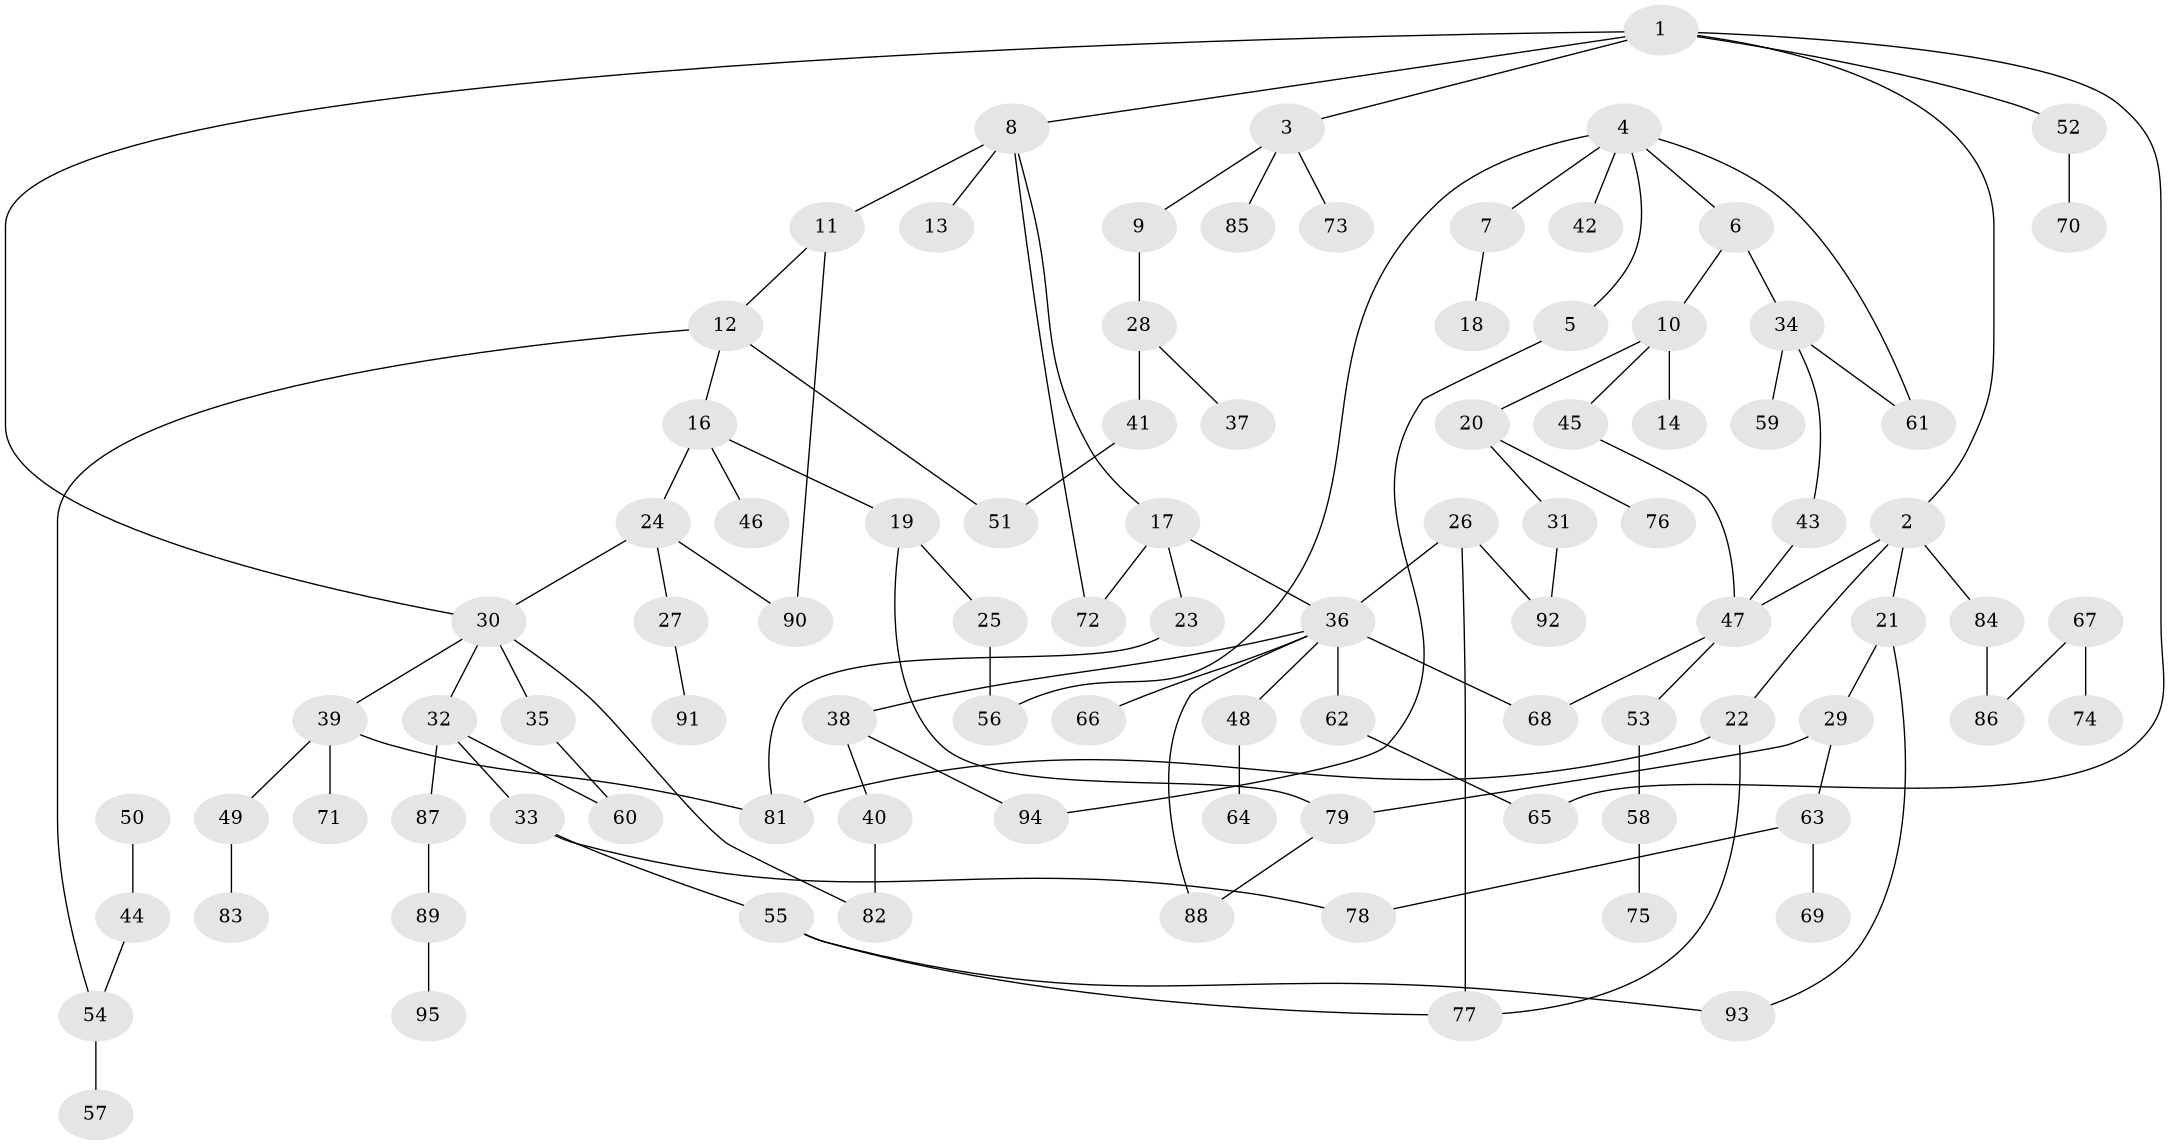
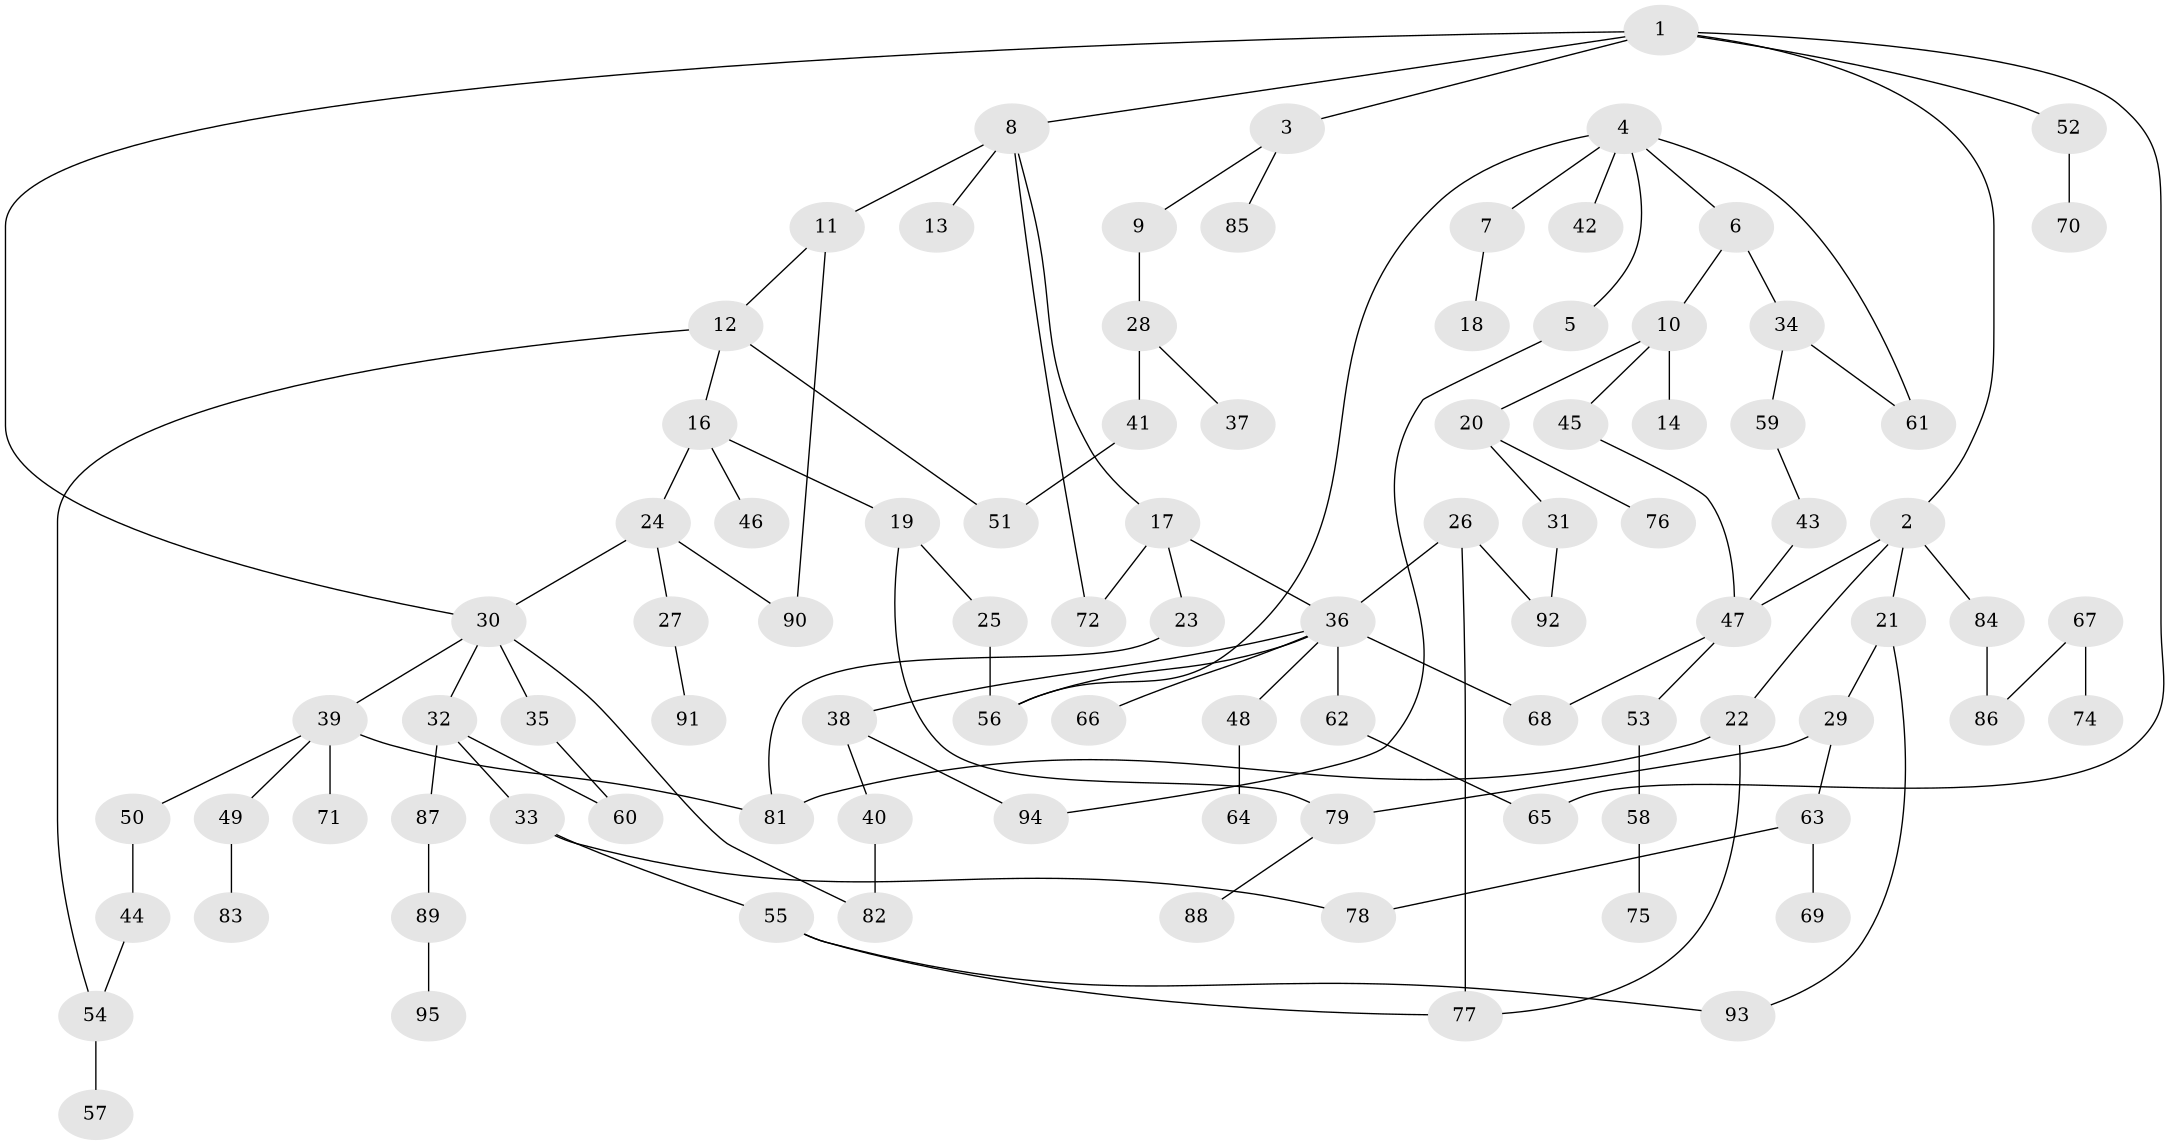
node "73": removed
edge "34" -- "43": now "59" -- "43"
edge "36" -- "88": now "36" -- "56"
edge "39" -- "50": added
